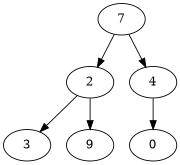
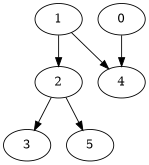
node "7": label "7" -> "1"
edge "4" -> "0": reversed
node "9": label "9" -> "5"
